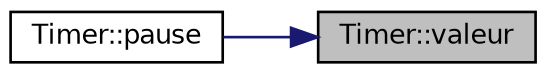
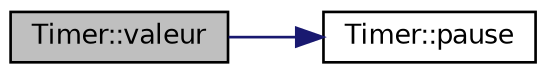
edge "Timer::pause" -> "Timer::valeur": reversed
